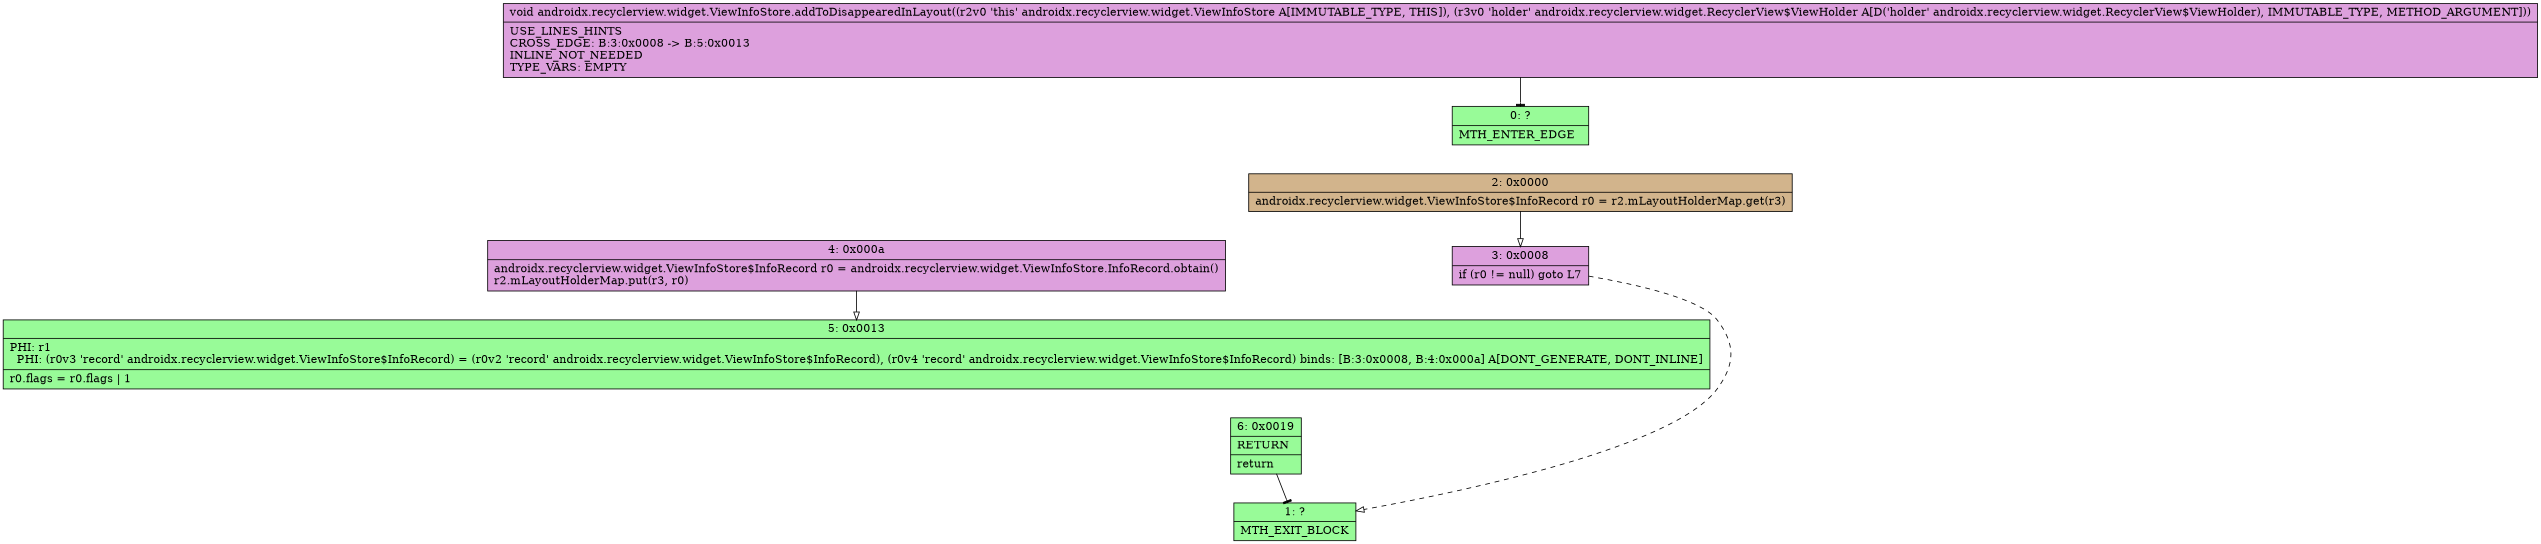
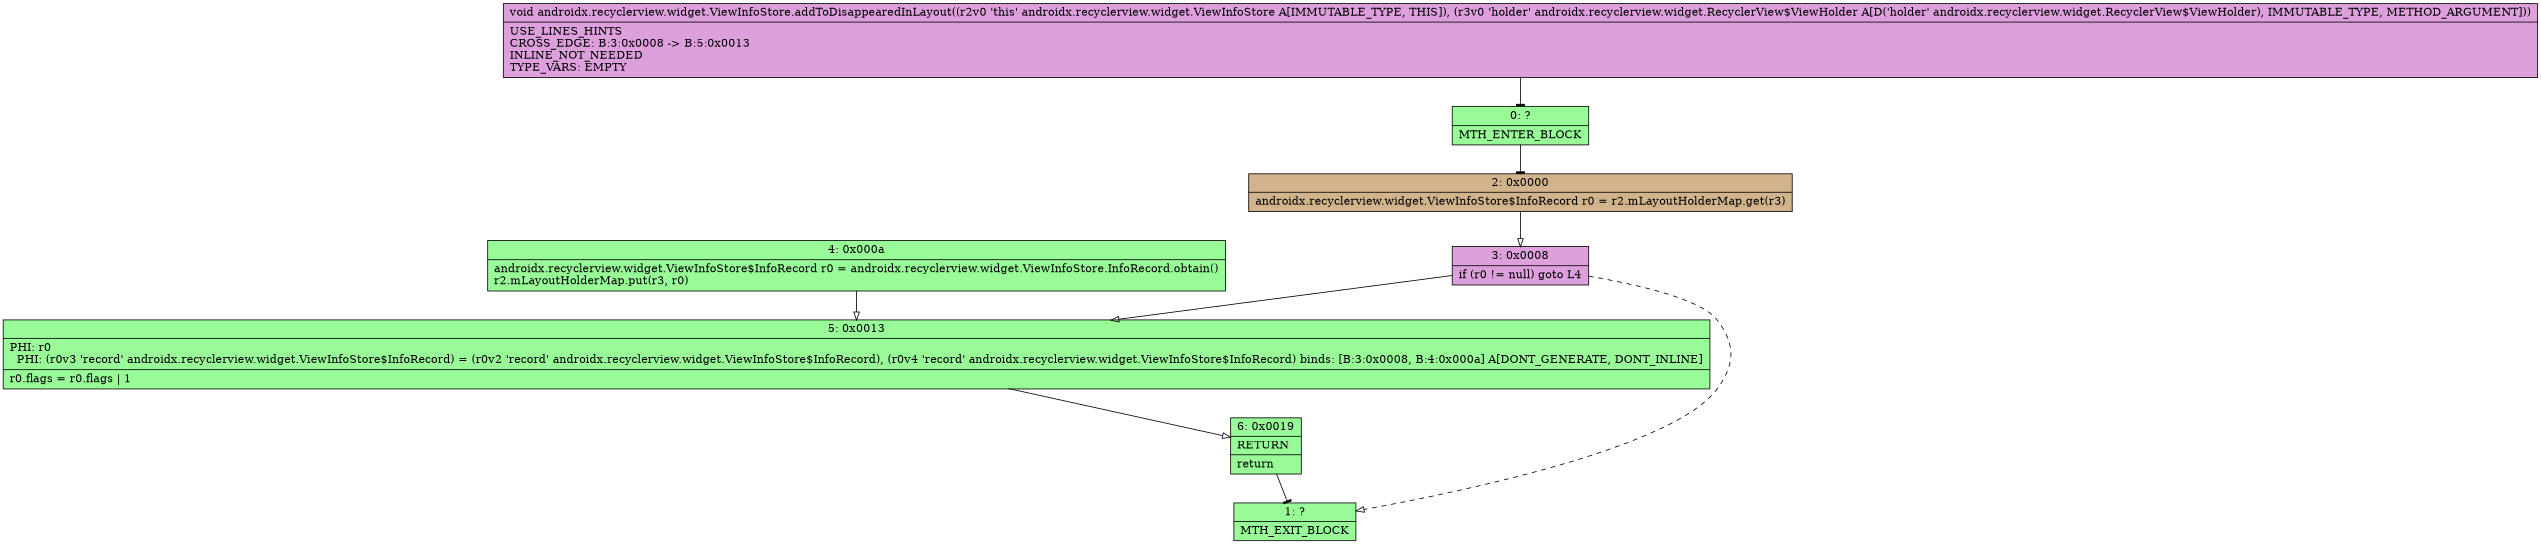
node "0: ?": text "MTH_ENTER_EDGE" -> "MTH_ENTER_BLOCK"
edge "0: ?" -> "2: 0x0000": added
node "4: 0x000a": fillcolor plum -> palegreen
node "3: 0x0008": text "if (r0 != null) goto L7" -> "if (r0 != null) goto L4"
edge "3: 0x0008" -> "5: 0x0013": added
node "5: 0x0013": text "PHI: r1" -> "PHI: r0"
edge "5: 0x0013" -> "6: 0x0019": added
